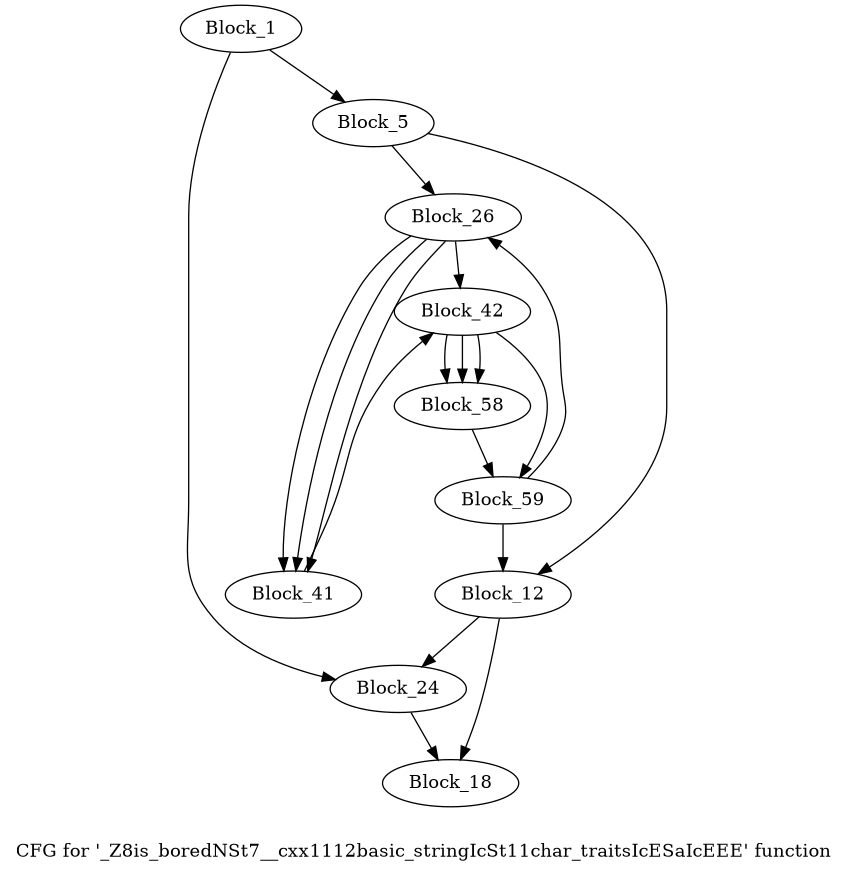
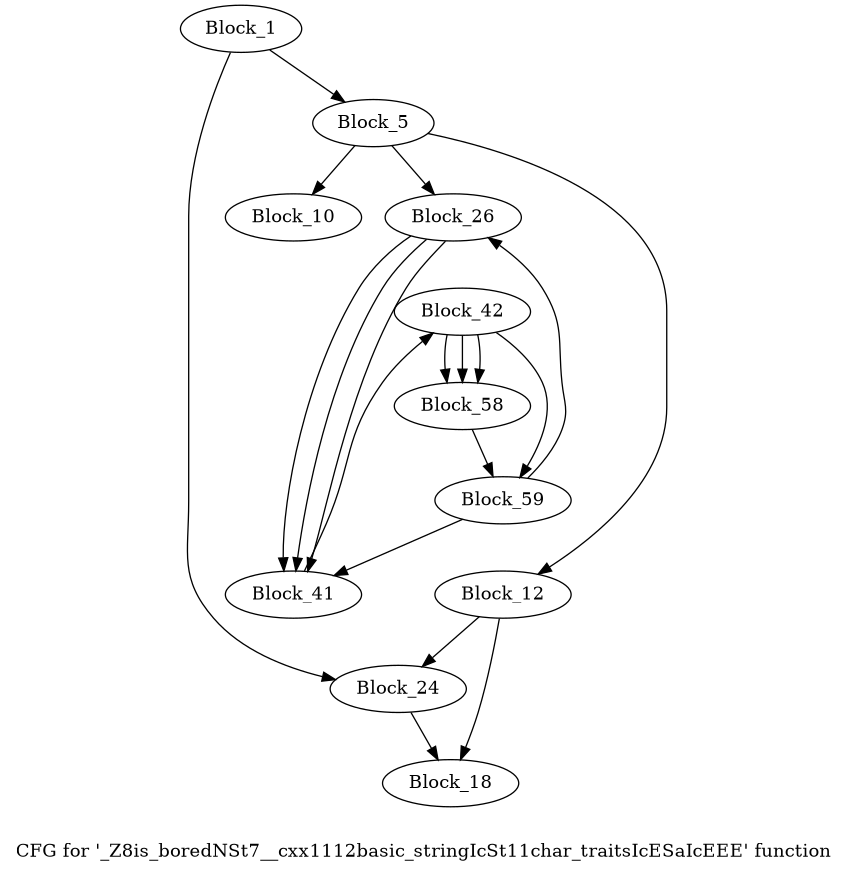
node "Block_10": added
edge "Block_26" -> "Block_42": removed
edge "Block_59" -> "Block_12": now "Block_59" -> "Block_41"
